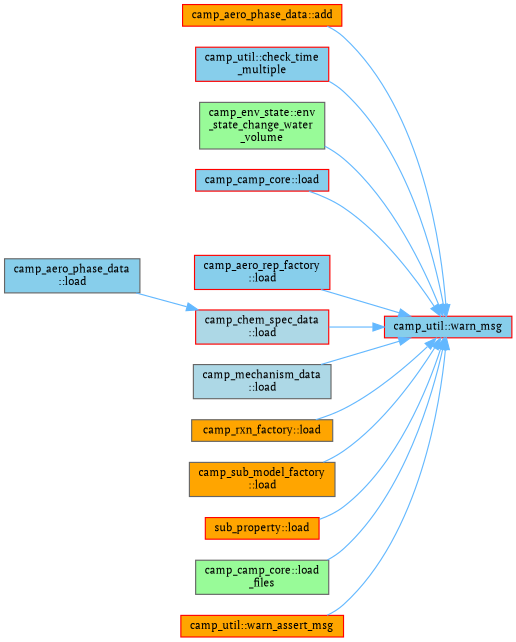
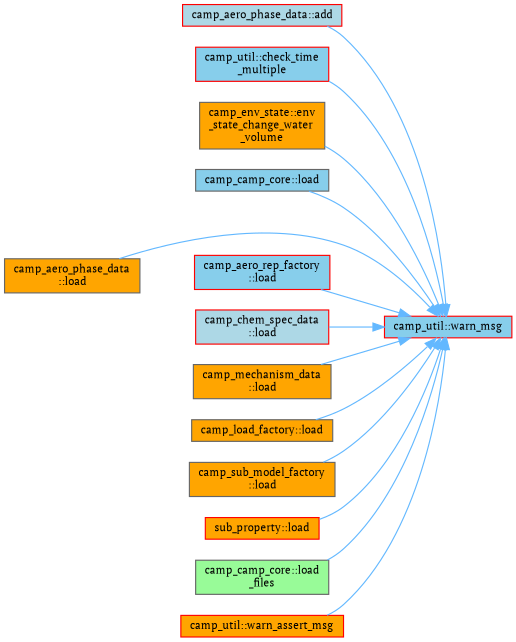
node "camp_aero_phase_data::add": fillcolor orange -> lightblue
node "camp_env_state::env _state_change_water _volume": fillcolor palegreen -> orange
node "camp_camp_core::load": color red -> gray40
node "camp_aero_phase_data ::load": fillcolor skyblue -> orange
edge "camp_aero_phase_data ::load" -> "camp_chem_spec_data ::load": now "camp_aero_phase_data ::load" -> "camp_util::warn_msg"
node "camp_mechanism_data ::load": fillcolor lightblue -> orange
node "camp_rxn_factory::load": label "camp_rxn_factory::load" -> "camp_load_factory::load"
